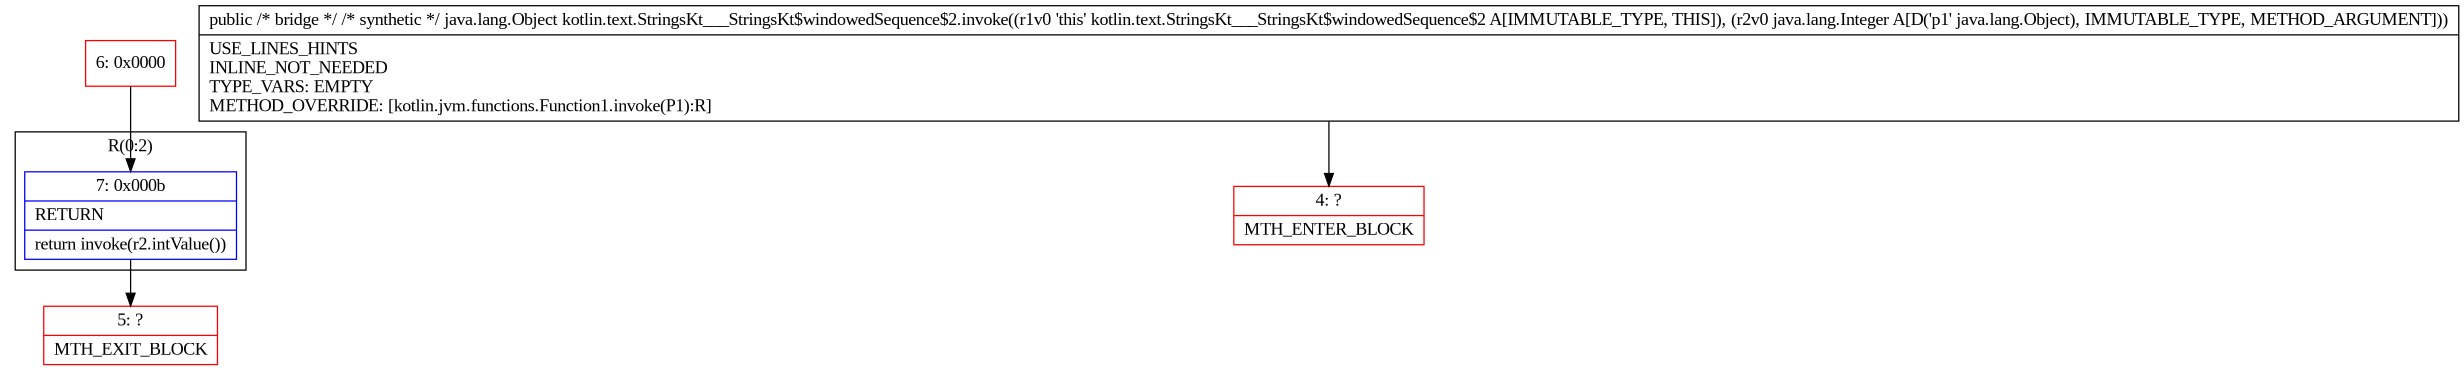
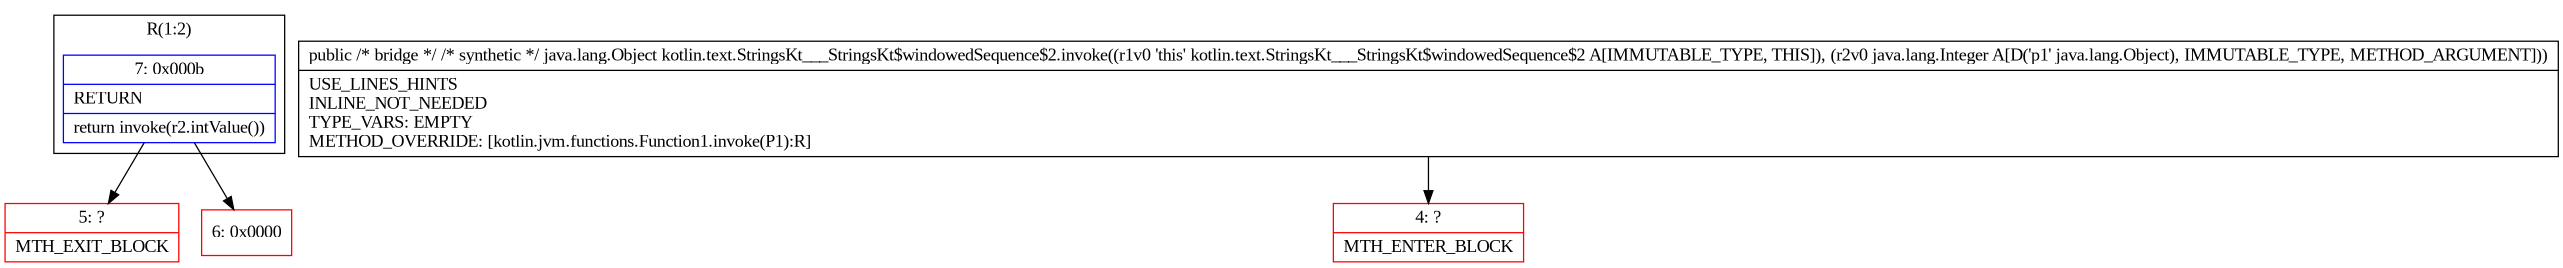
edge "6: 0x0000" -> "7: 0x000b": reversed
cluster "R(0:2)": label "R(0:2)" -> "R(1:2)"
